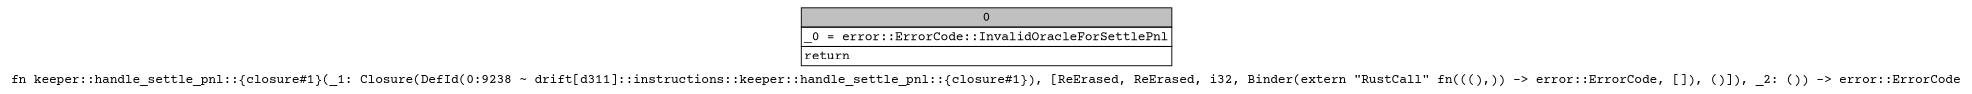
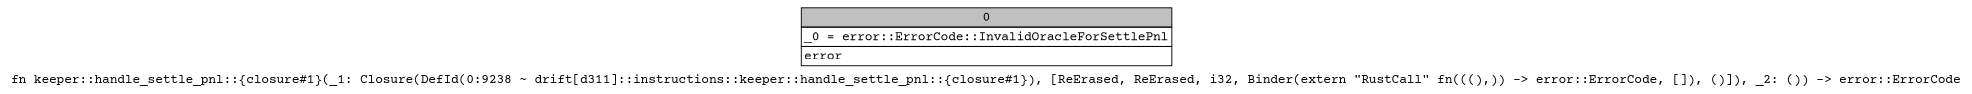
node "0": text "return" -> "error"
